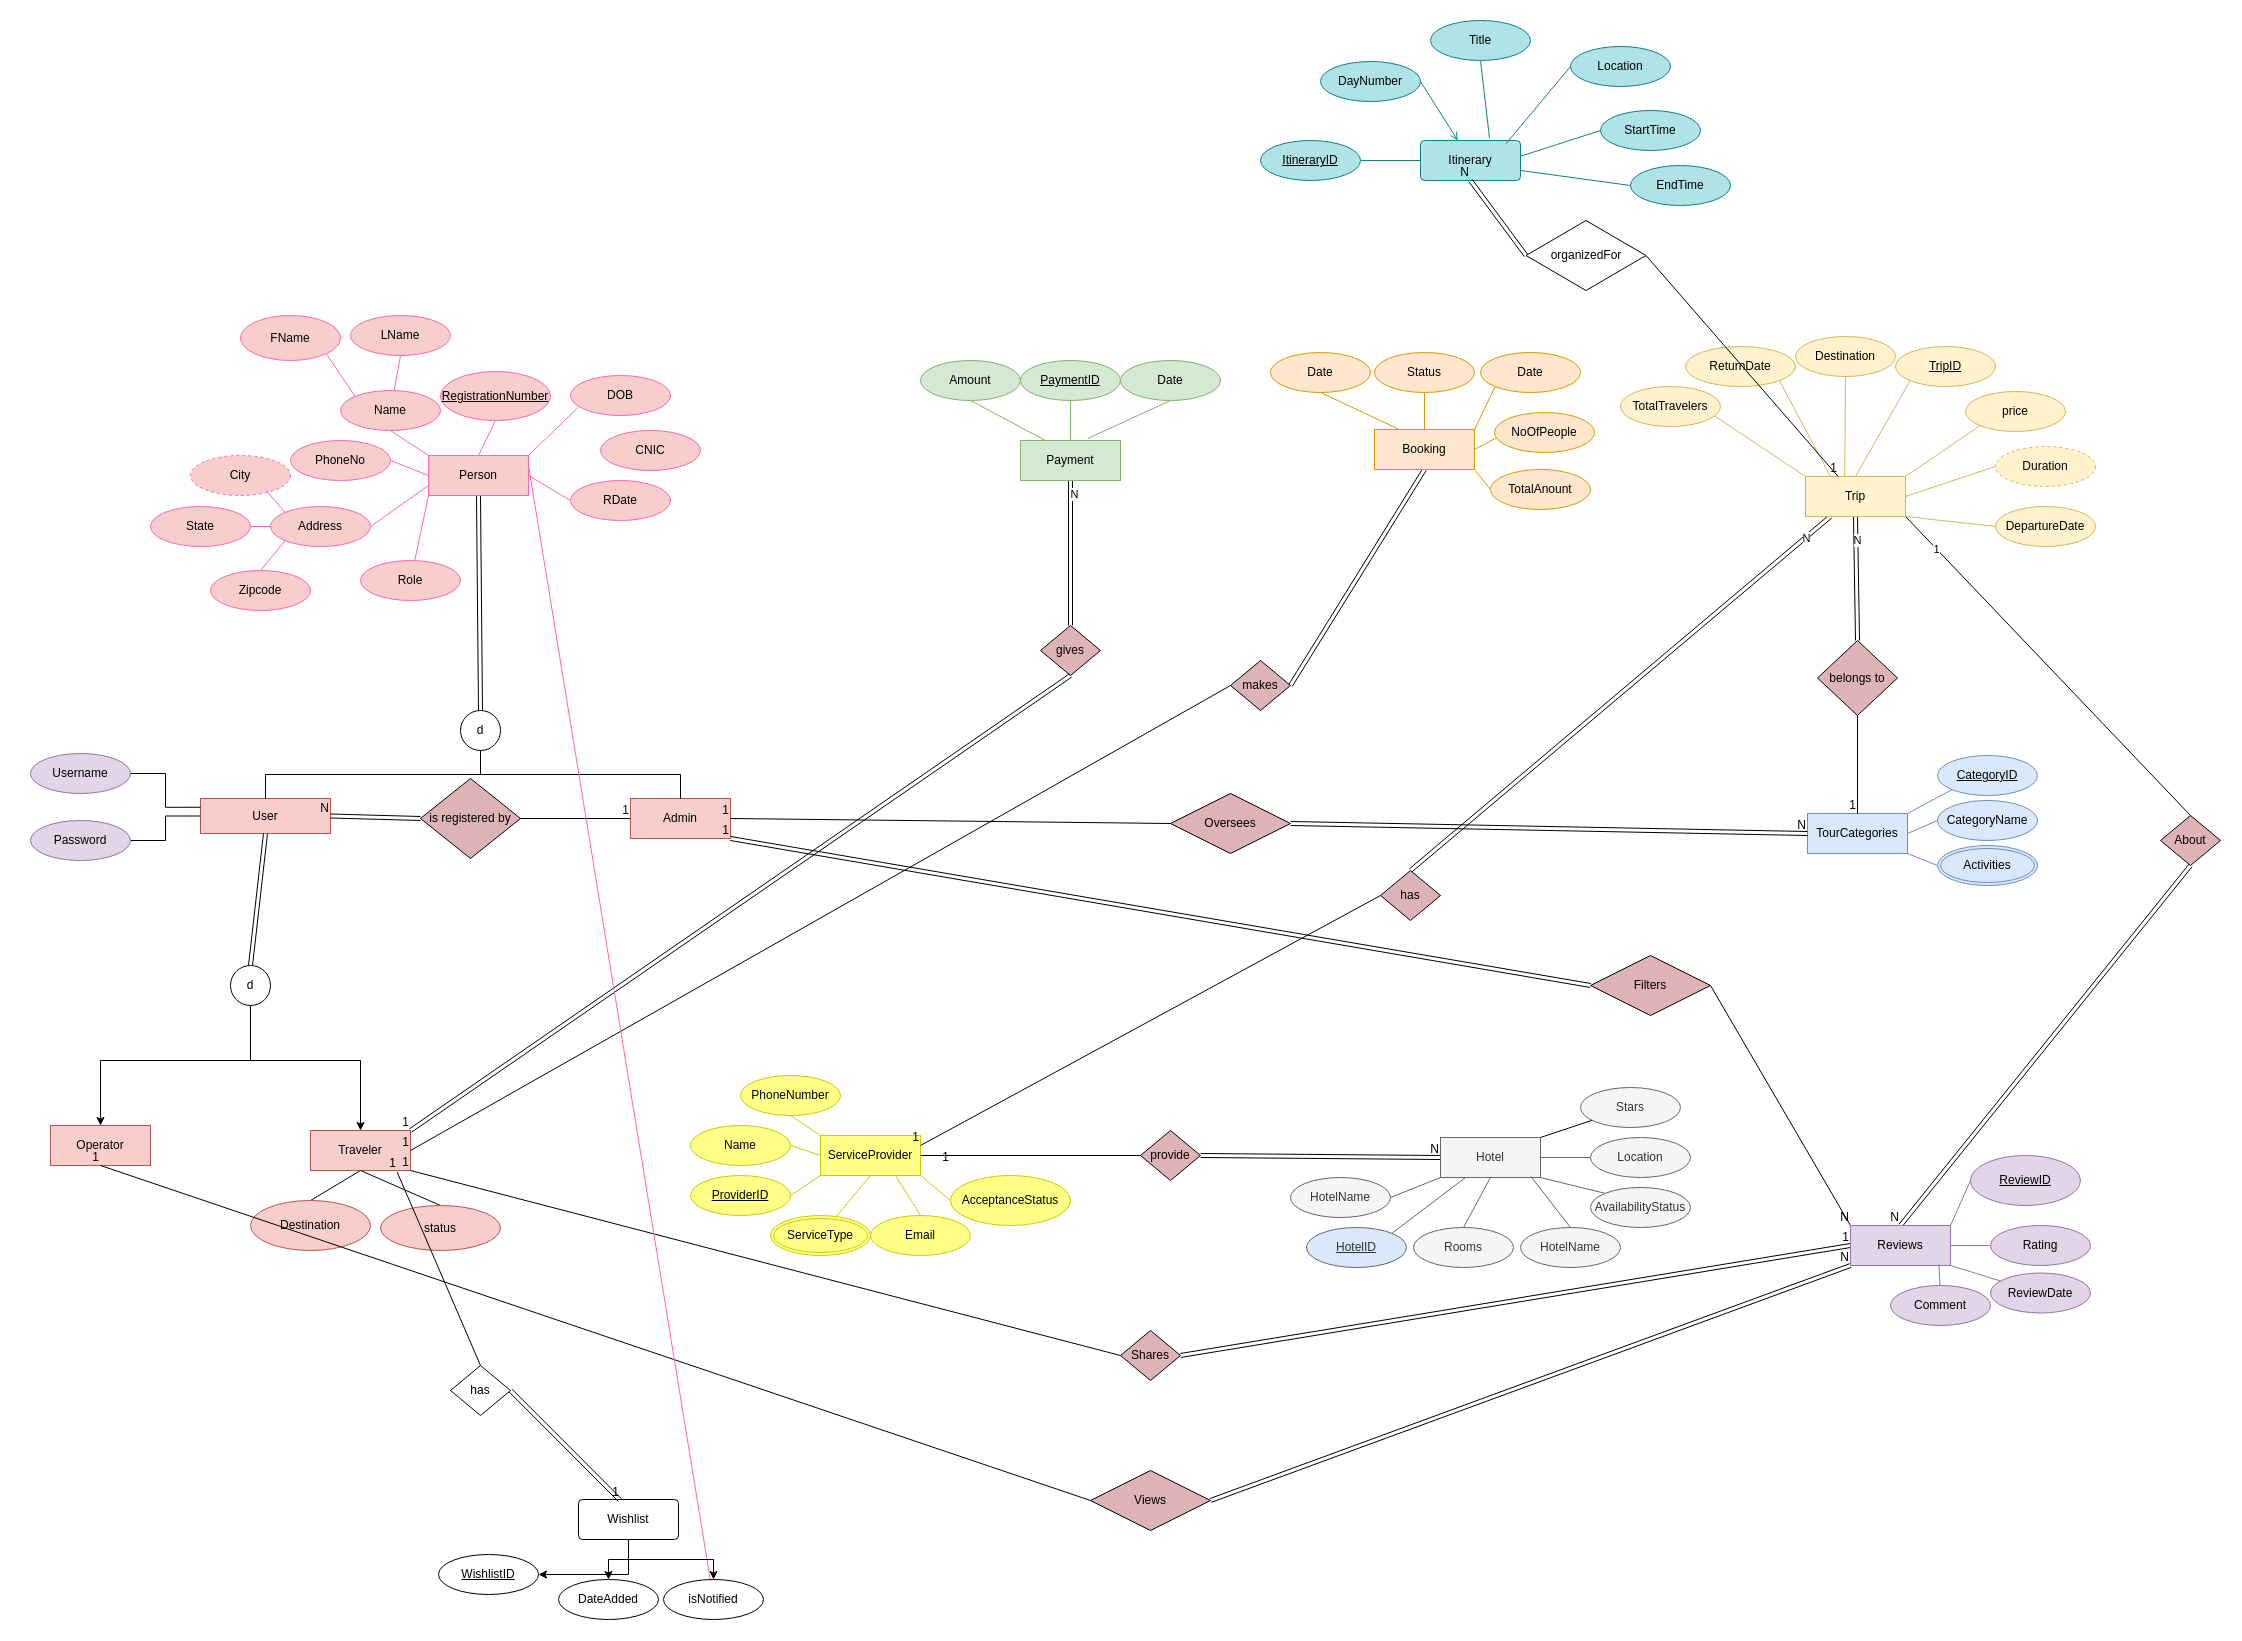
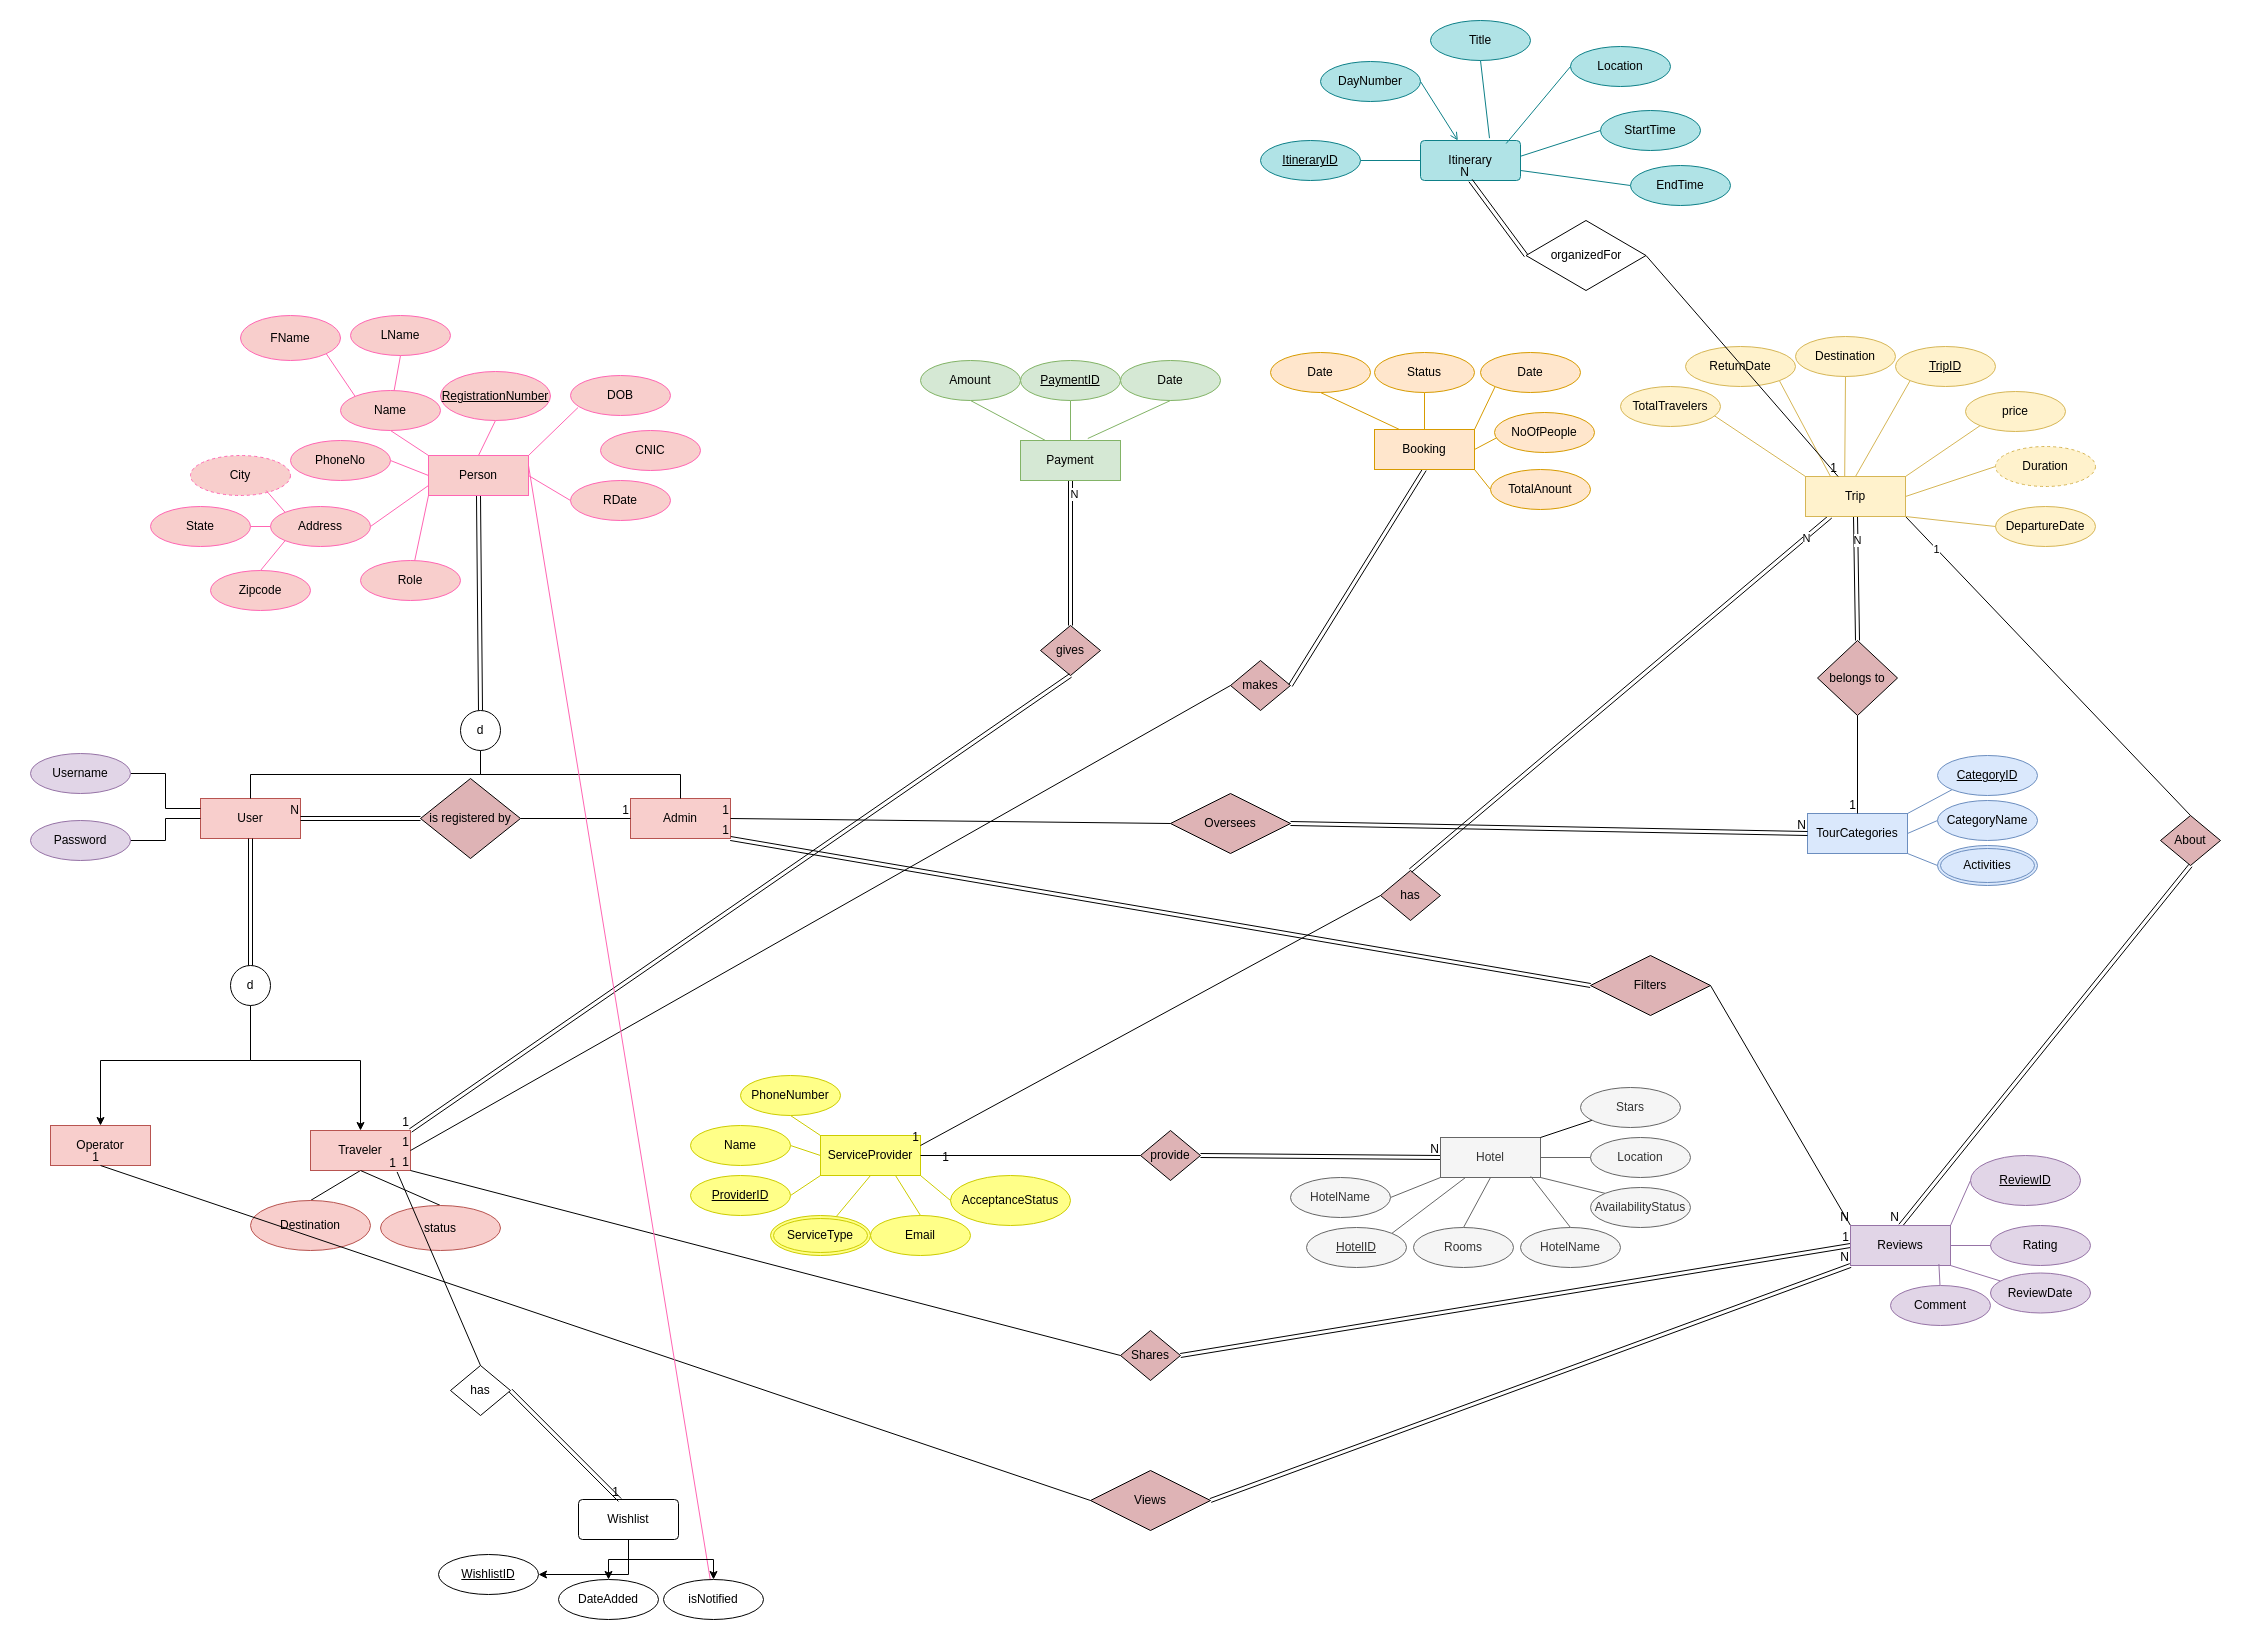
node "User": size 130x35 -> 100x40
node "HotelID": fillcolor #dae8fc -> #f5f5f5
